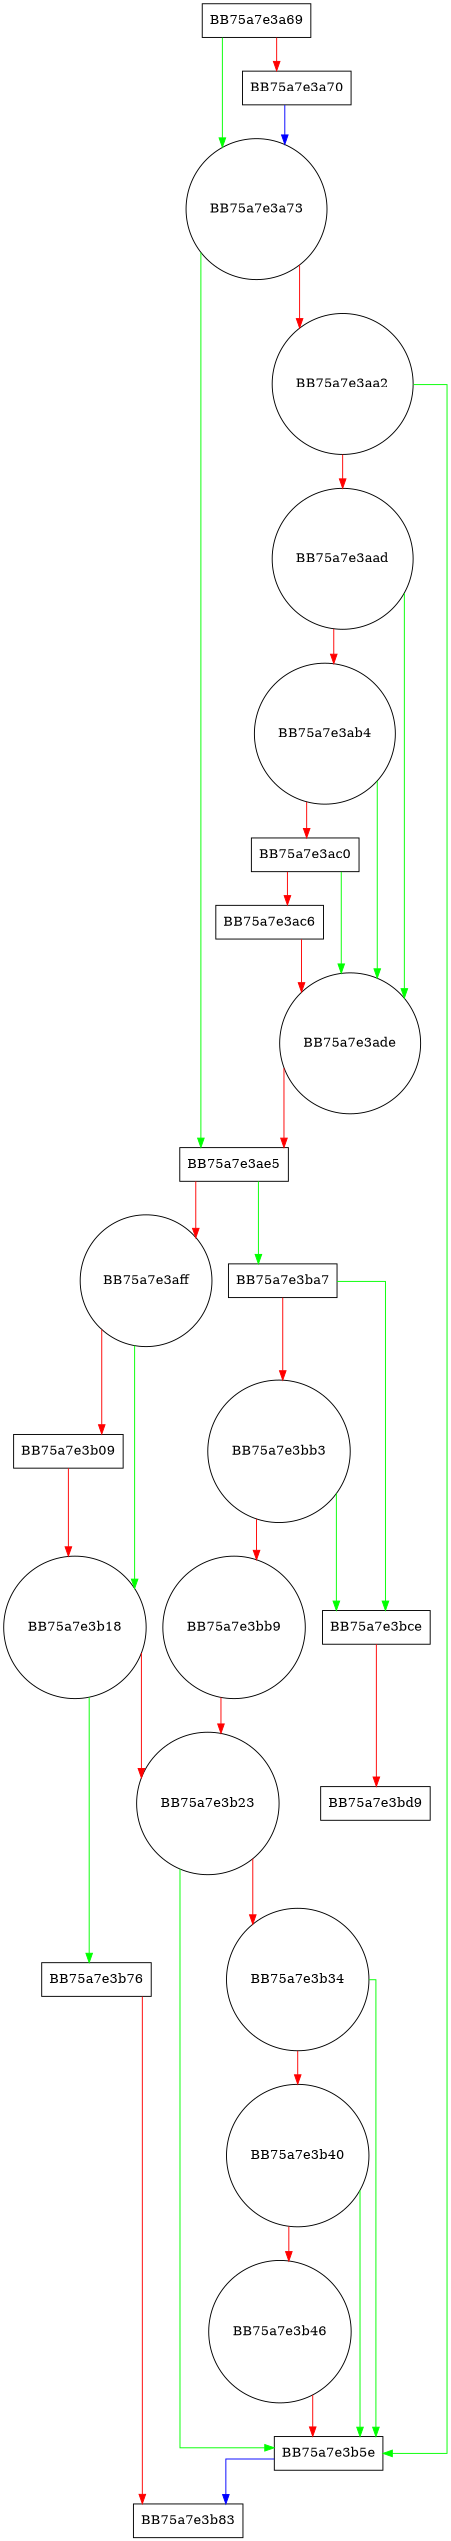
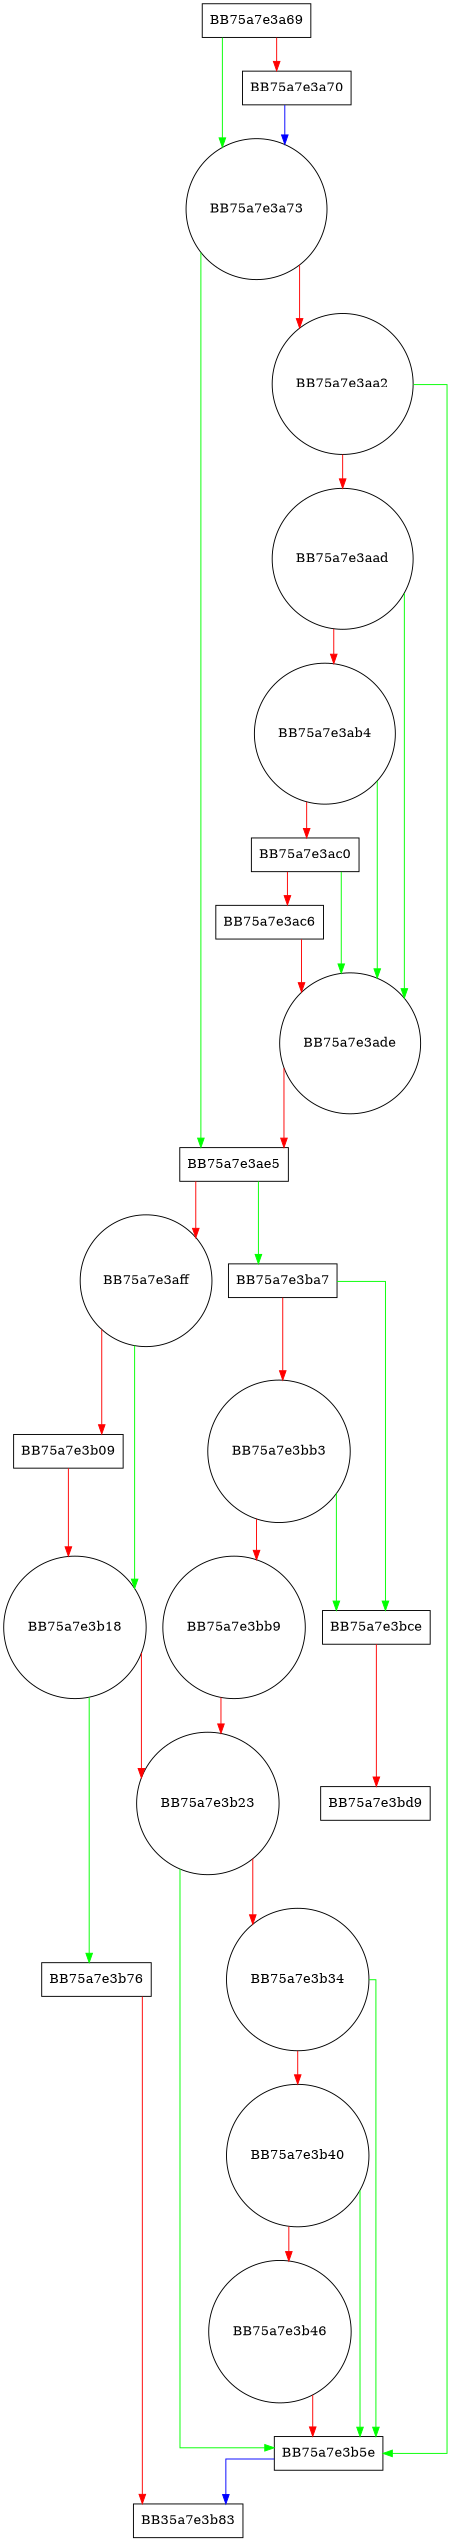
node "BB75a7e3b83": label "BB75a7e3b83" -> "BB35a7e3b83"
